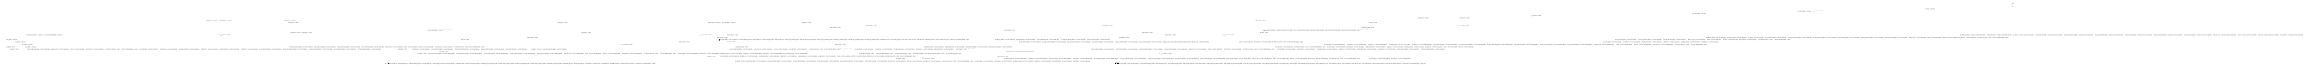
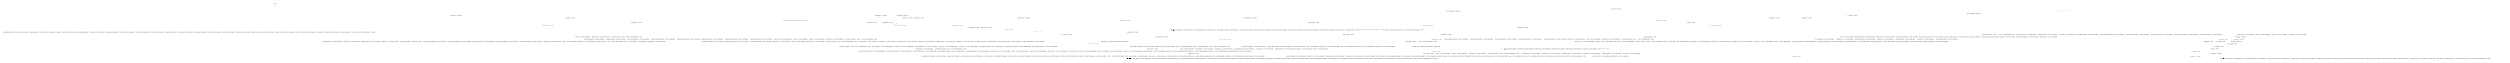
edge "s14" -> "s10": reversed
